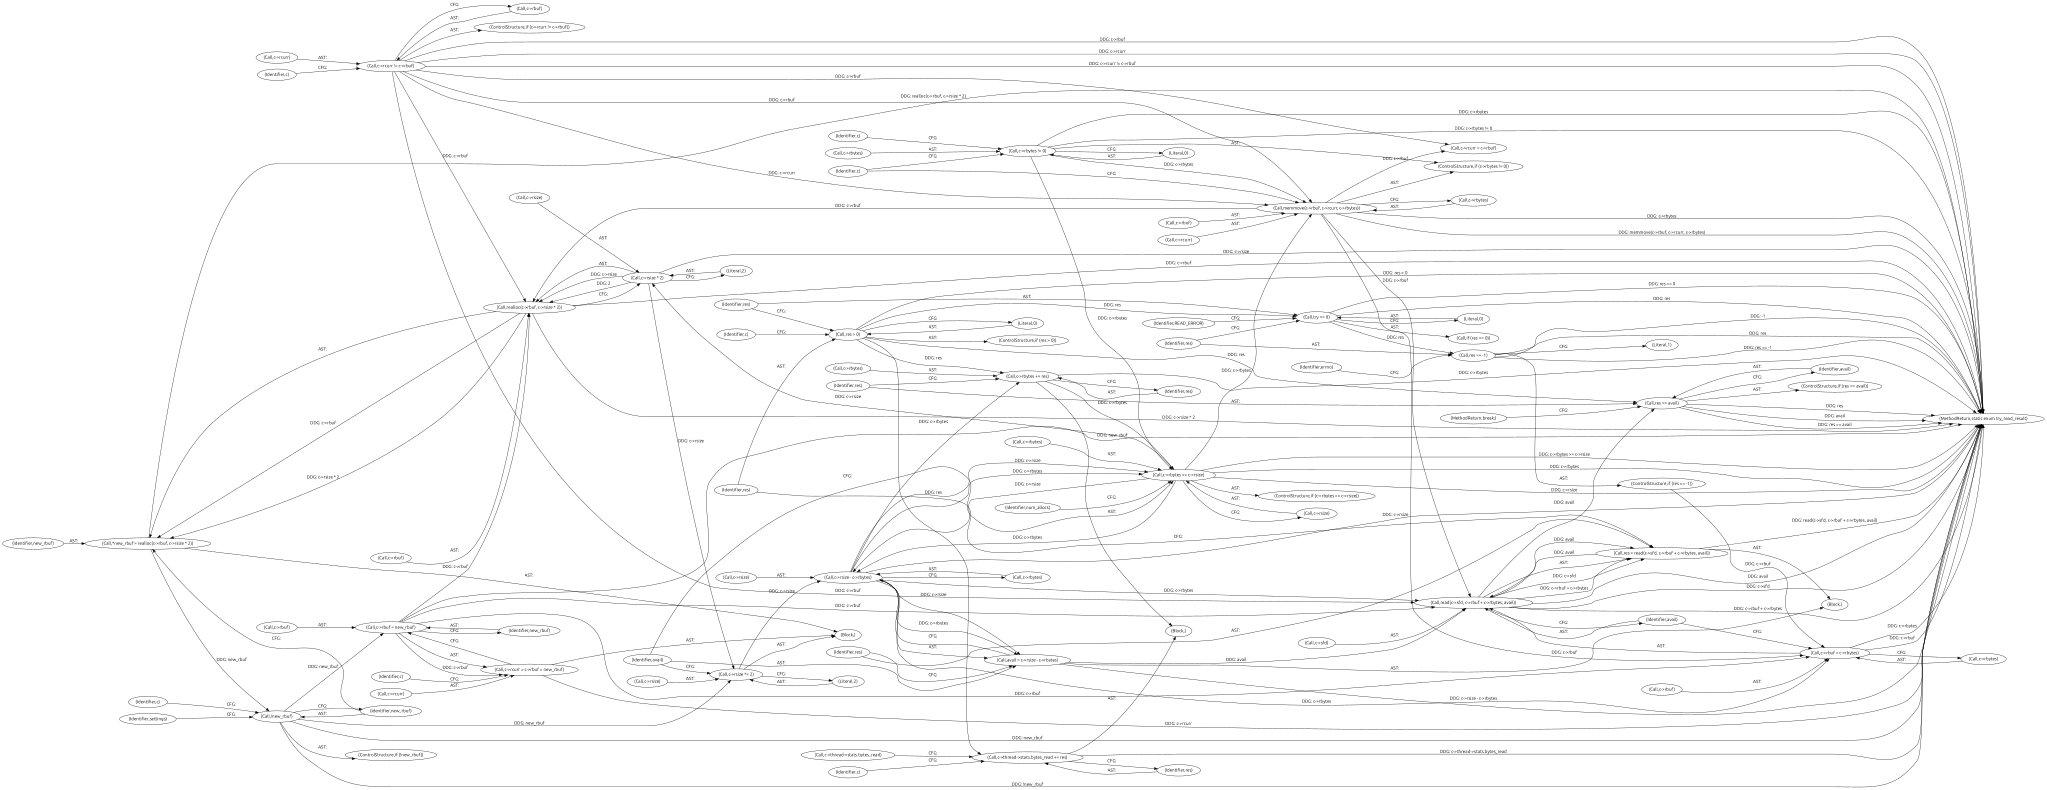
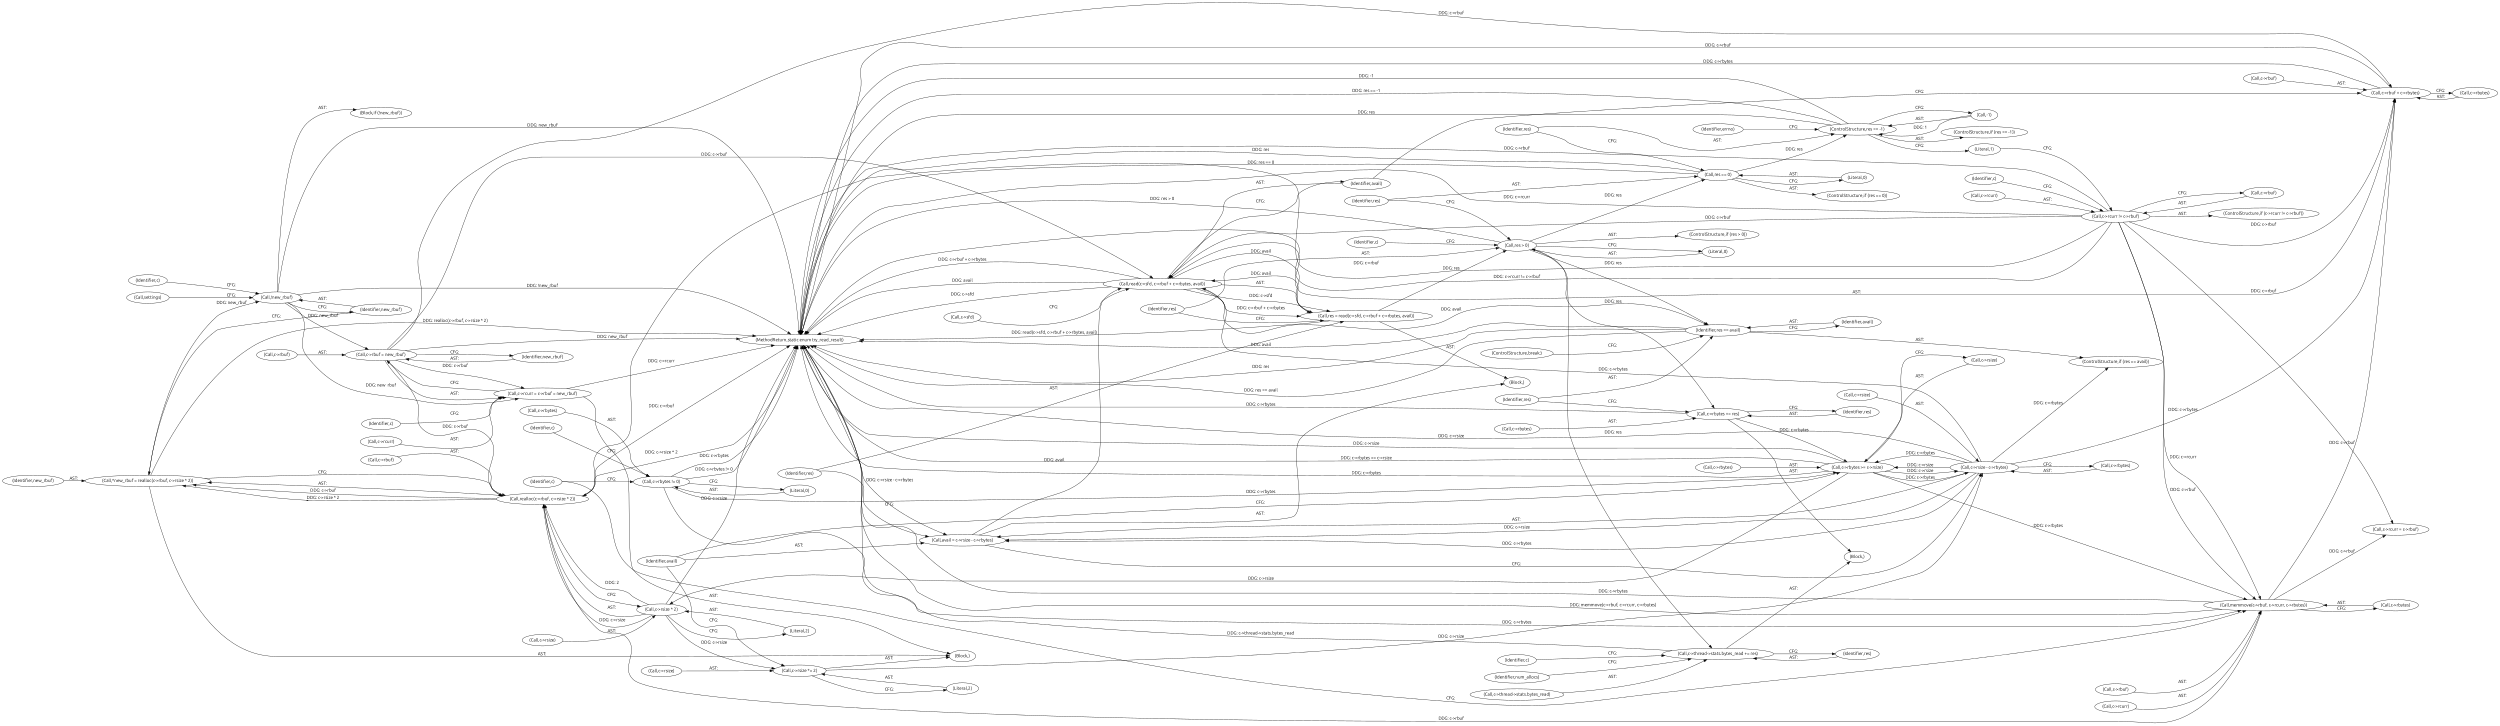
node "(Call,-1)": added
edge "(Literal,1)" -> "(Call,c->rcurr != c->rbuf)": added, label "CFG:"
node "(ControlStructure,if (c->rbytes != 0))": removed
edge "(Call,res = read(c->sfd, c->rbuf + c->rbytes, avail))" -> "(Call,res > 0)": added, label "DDG: res"
node "(Call,try == 0)": label "(Call,try == 0)" -> "(Call,res == 0)"
node "(Identifier,READ_ERROR)": removed
node "(Call,if (res == 0))": label "(Call,if (res == 0))" -> "(ControlStructure,if (res == 0))"
node "(Call,res == -1)": label "(Call,res == -1)" -> "(ControlStructure,res == -1)"
edge "(Call,memmove(c->rbuf, c->rcurr, c->rbytes))" -> "(Call,read(c->sfd, c->rbuf + c->rbytes, avail))": removed, label "DDG: c->rbuf"
node "(Call,res == avail)": label "(Call,res == avail)" -> "(Identifier,res == avail)"
node "(MethodReturn,break;)": label "(MethodReturn,break;)" -> "(ControlStructure,break;)"
edge "(Call,c->rsize - c->rbytes)" -> "(Call,c->rbytes += res)": now "(Call,c->rsize - c->rbytes)" -> "(ControlStructure,if (res == avail))"
edge "(Call,*new_rbuf = realloc(c->rbuf, c->rsize * 2))" -> "(Call,realloc(c->rbuf, c->rsize * 2))": added, label "CFG:"
node "(ControlStructure,if (c->rbytes >= c->rsize))": removed
edge "(Identifier,num_allocs)" -> "(Call,c->rbytes >= c->rsize)": now "(Identifier,num_allocs)" -> "(Call,c->thread->stats.bytes_read += res)"
edge "(ControlStructure,if (res == -1))" -> "(Call,c->rbuf + c->rbytes)": now "(Call,c->rcurr != c->rbuf)" -> "(Call,c->rbuf + c->rbytes)"
edge "(Call,c->sfd)" -> "(Call,read(c->sfd, c->rbuf + c->rbytes, avail))": label "AST: " -> "CFG: "
edge "(Call,avail = c->rsize - c->rbytes)" -> "(MethodReturn,static enum try_read_result)": reversed
node "(Identifier,settings)": label "(Identifier,settings)" -> "(Call,settings)"
edge "(Call,!new_rbuf)" -> "(Call,c->rsize *= 2)": now "(Call,!new_rbuf)" -> "(Call,c->rcurr = c->rbuf = new_rbuf)"
edge "(Call,c->thread->stats.bytes_read)" -> "(Call,c->thread->stats.bytes_read += res)": label "CFG: " -> "AST: "
node "(ControlStructure,if (!new_rbuf))": label "(ControlStructure,if (!new_rbuf))" -> "(Block,if (!new_rbuf))"
